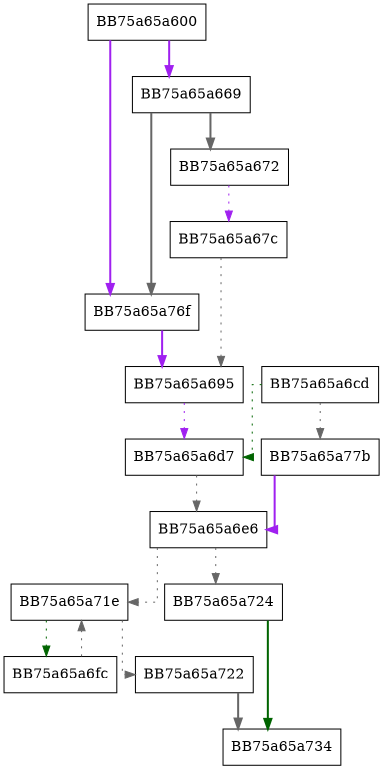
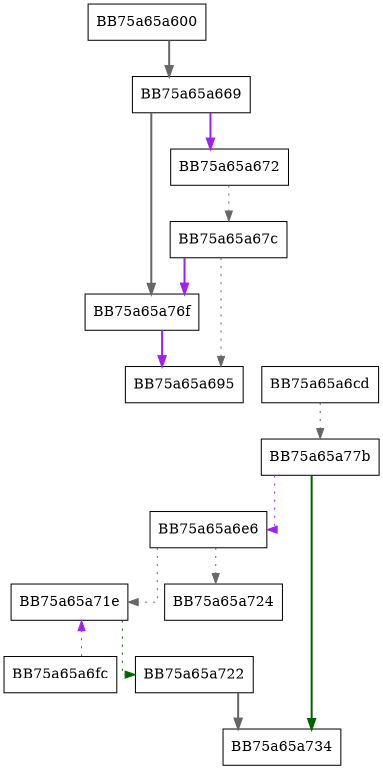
edge "BB75a65a600" -> "BB75a65a669": color purple -> gray40
edge "BB75a65a669" -> "BB75a65a672": color gray40 -> purple
edge "BB75a65a600" -> "BB75a65a76f": now "BB75a65a67c" -> "BB75a65a76f"
edge "BB75a65a672" -> "BB75a65a67c": color purple -> gray40
node "BB75a65a6d7": removed
edge "BB75a65a77b" -> "BB75a65a6e6": style bold -> dotted
edge "BB75a65a71e" -> "BB75a65a6fc": removed
edge "BB75a65a6fc" -> "BB75a65a71e": color gray40 -> purple
edge "BB75a65a71e" -> "BB75a65a722": color gray40 -> darkgreen
edge "BB75a65a724" -> "BB75a65a734": now "BB75a65a77b" -> "BB75a65a734"
